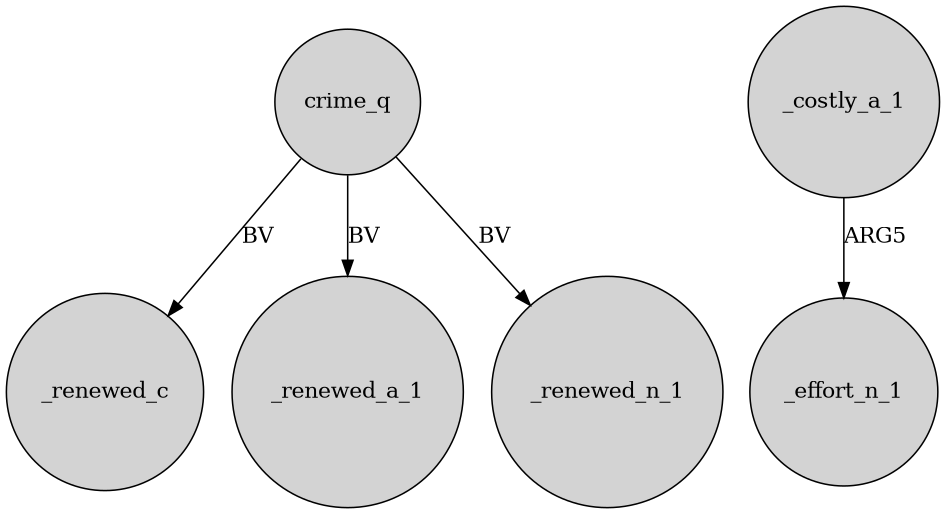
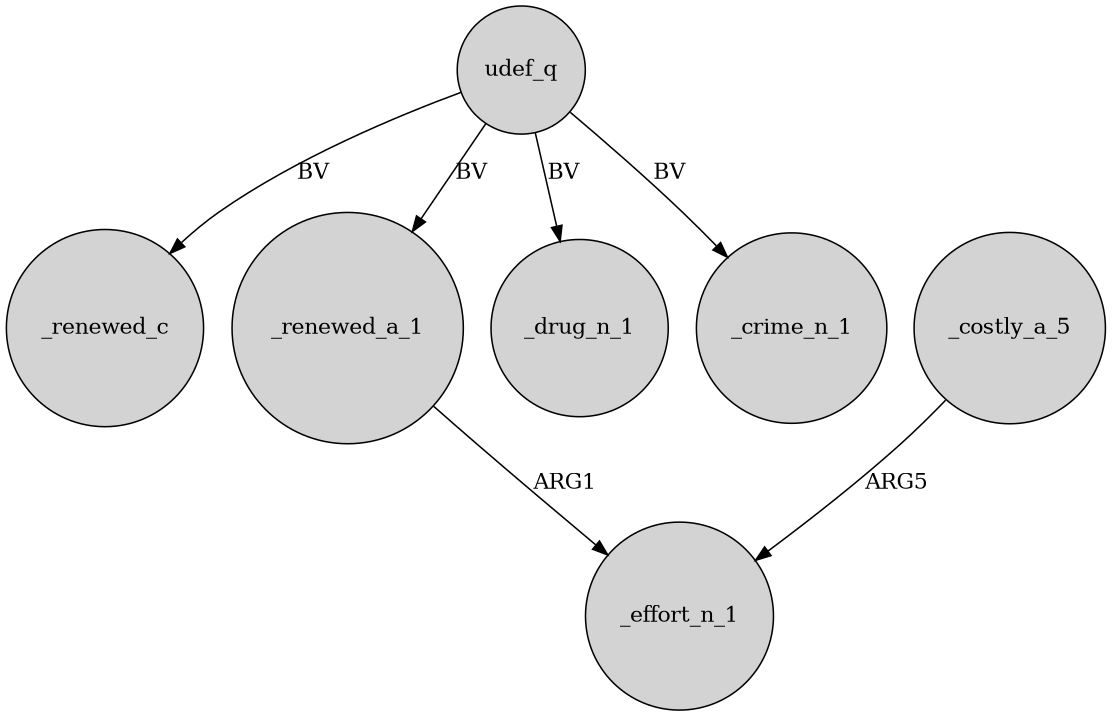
node "crime_q": label "crime_q" -> "udef_q"
node "_costly_a_1": label "_costly_a_1" -> "_costly_a_5"
node "_drug_n_1": added
node "_renewed_n_1": label "_renewed_n_1" -> "_crime_n_1"
edge "_renewed_a_1" -> "_effort_n_1": added, label "ARG1"
